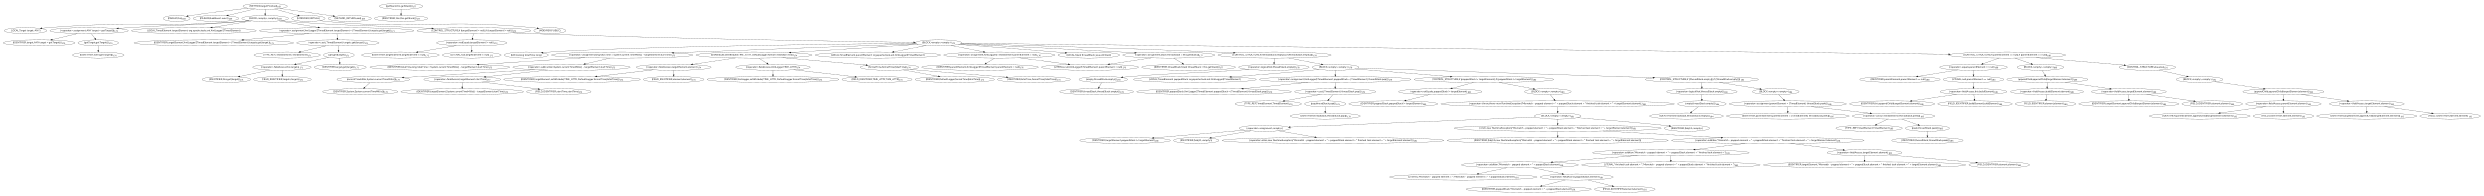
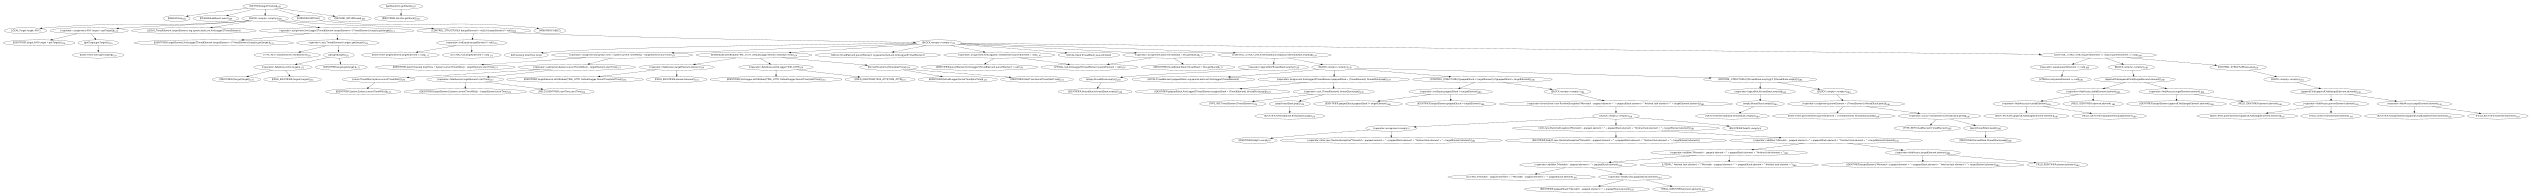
node "(IDENTIFIER,parentElement,parentElement == null)": removed
edge "(LITERAL,null,parentElement == null)" -> "(<operator>.fieldAccess,this.buildElement)": now "(<operator>.fieldAccess,buildElement.element)" -> "(<operator>.fieldAccess,this.buildElement)"
edge "(<operator>.assignment,<empty>)" -> "(IDENTIFIER,targetElement,poppedStack != targetElement)": now "(<operator>.notEquals,poppedStack != targetElement)" -> "(IDENTIFIER,targetElement,poppedStack != targetElement)"
